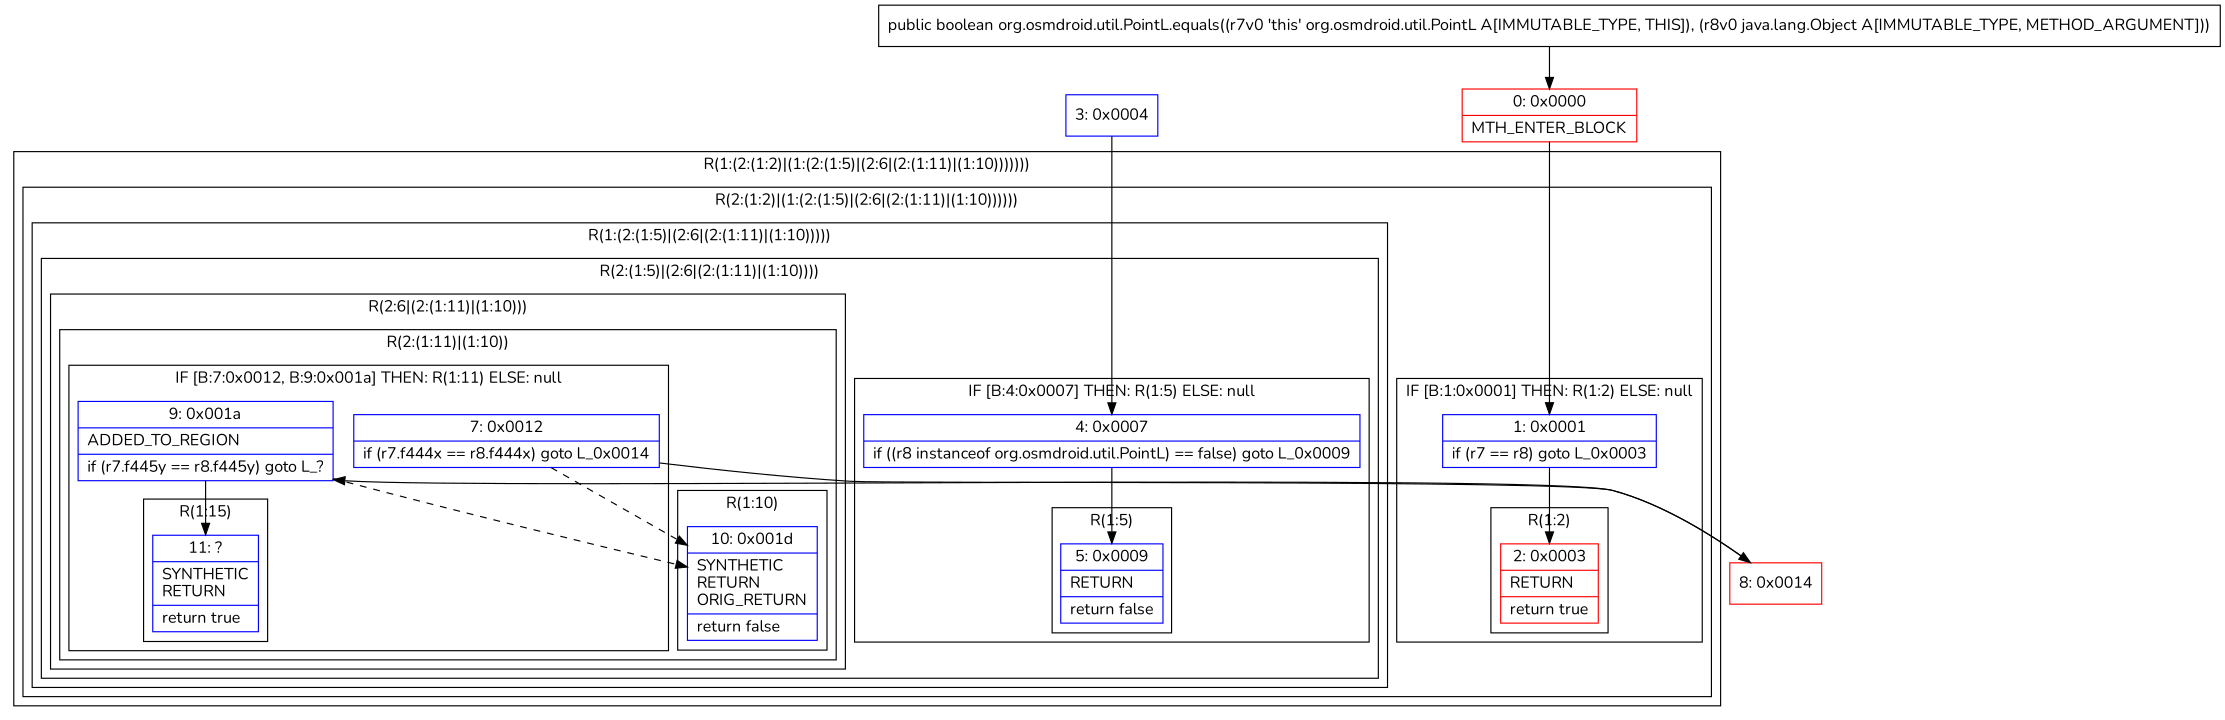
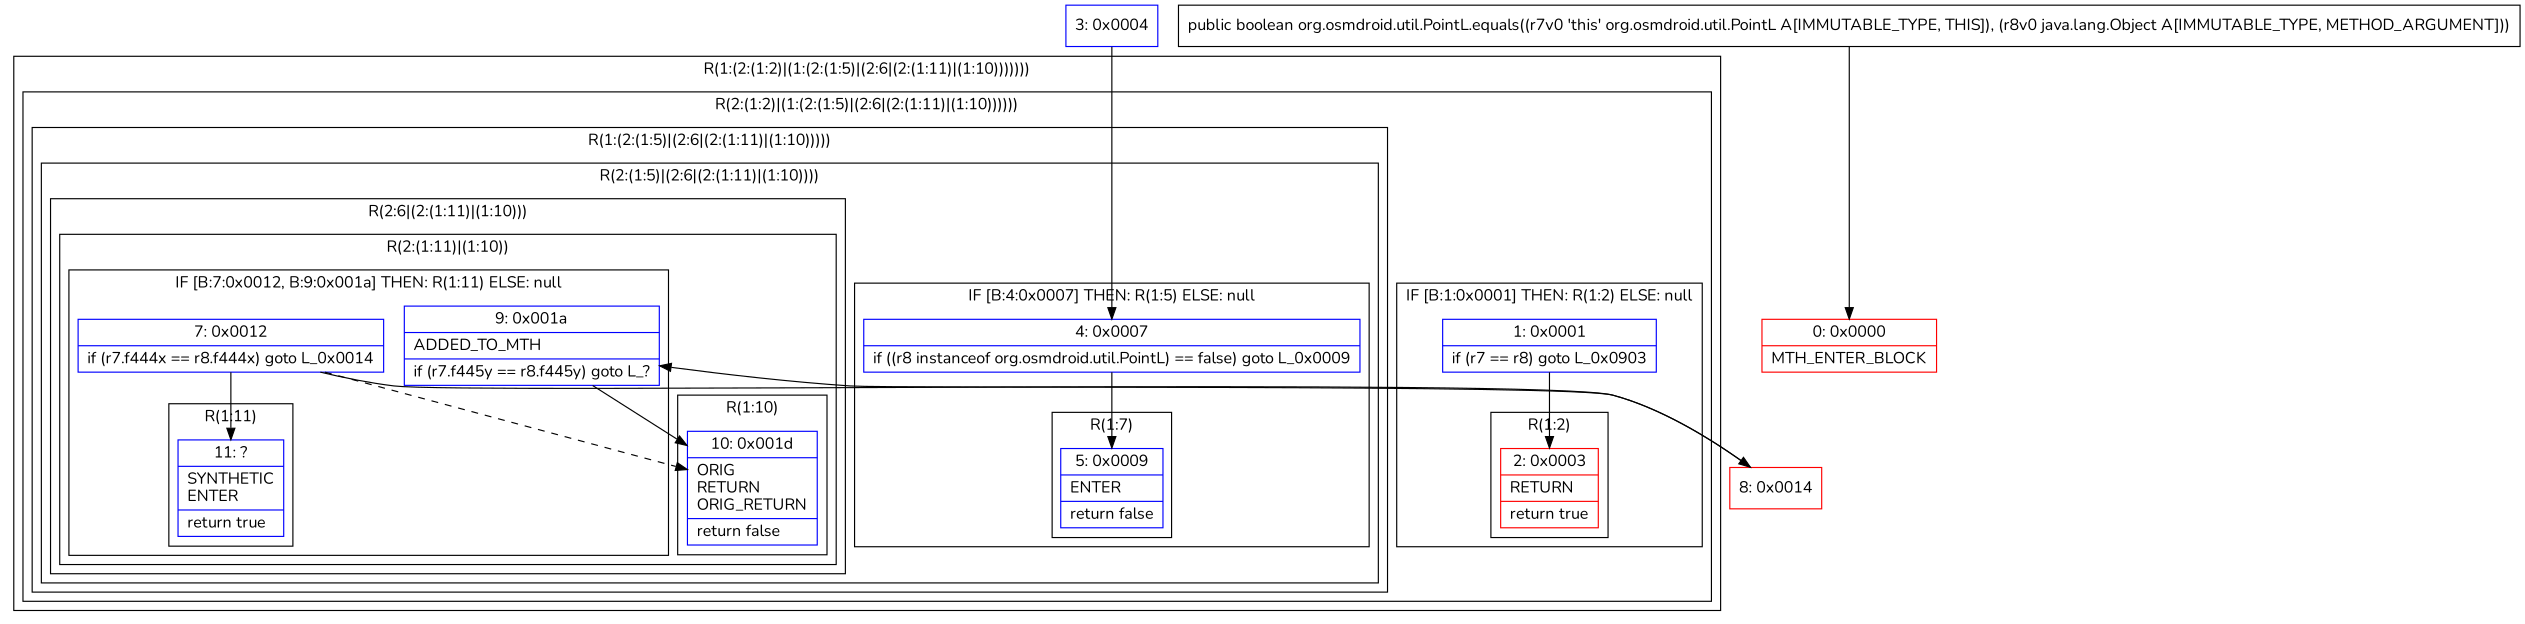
edge "0: 0x0000" -> "1: 0x0001": removed
node "9: 0x001a": text "ADDED_TO_REGION" -> "ADDED_TO_MTH"
node "1: 0x0001": text "if (r7 == r8) goto L_0x0003" -> "if (r7 == r8) goto L_0x0903"
edge "9: 0x001a" -> "11: ?": now "7: 0x0012" -> "11: ?"
cluster "R(1:15)": label "R(1:15)" -> "R(1:11)"
cluster "R(1:5)": label "R(1:5)" -> "R(1:7)"
edge "9: 0x001a" -> "10: 0x001d": style dashed -> solid
node "10: 0x001d": text "SYNTHETIC" -> "ORIG"
node "5: 0x0009": text "RETURN" -> "ENTER"
node "11: ?": text "RETURN" -> "ENTER"
